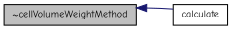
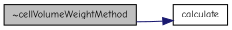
edge "calculate" -> "~cellVolumeWeightMethod": reversed
